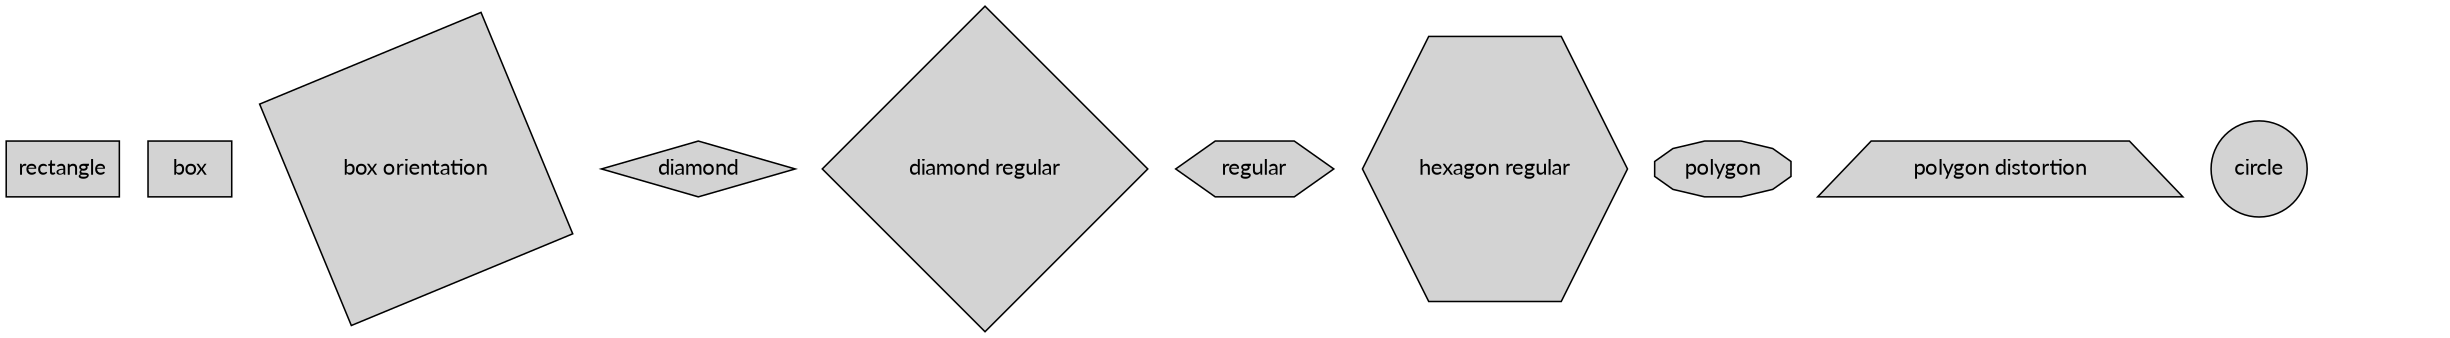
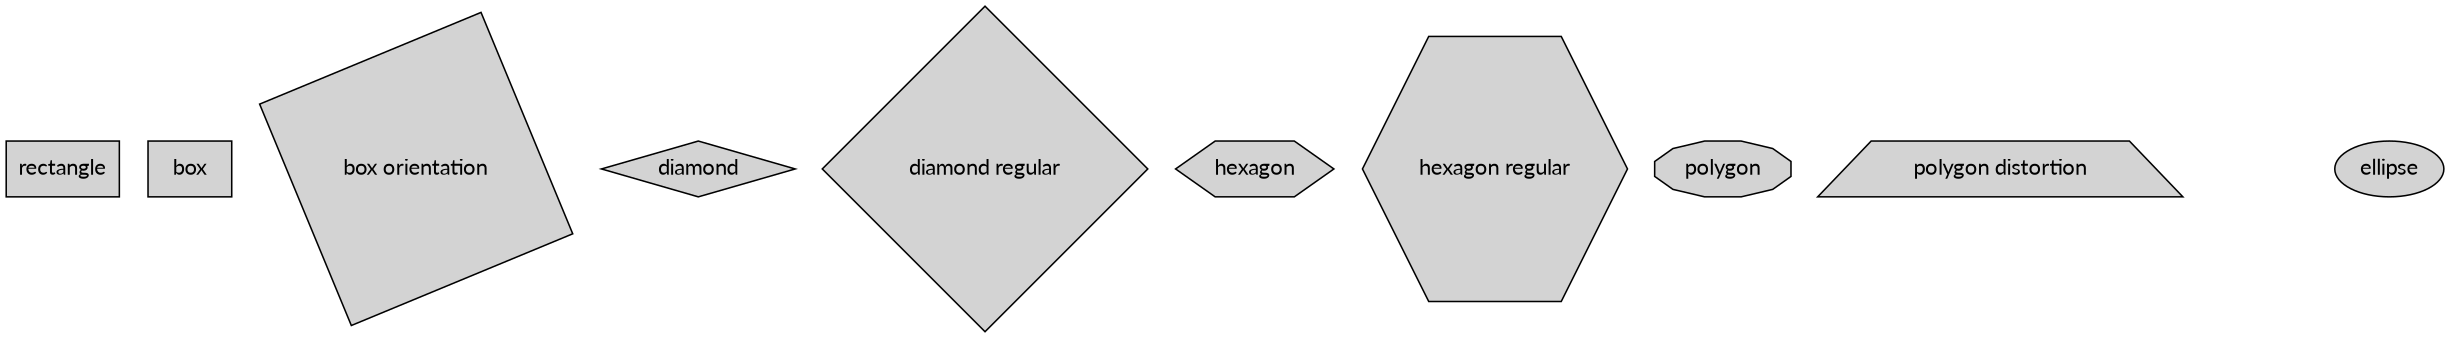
node "regular": label "regular" -> "hexagon"
node "circle": removed
node "ellipse": added
